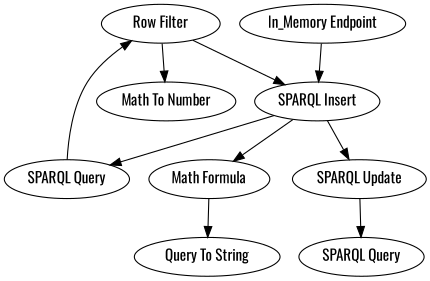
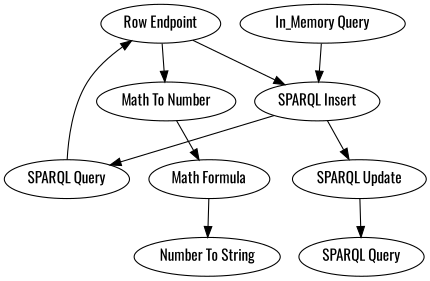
node "Row Filter": label "Row Filter" -> "Row Endpoint"
node "In_Memory Endpoint": label "In_Memory Endpoint" -> "In_Memory Query"
edge "SPARQL Insert" -> "Math Formula": now "Math To Number" -> "Math Formula"
node "Query To String": label "Query To String" -> "Number To String"
